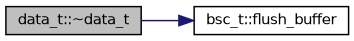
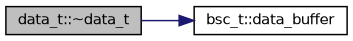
node "bsc_t::flush_buffer": label "bsc_t::flush_buffer" -> "bsc_t::data_buffer"
